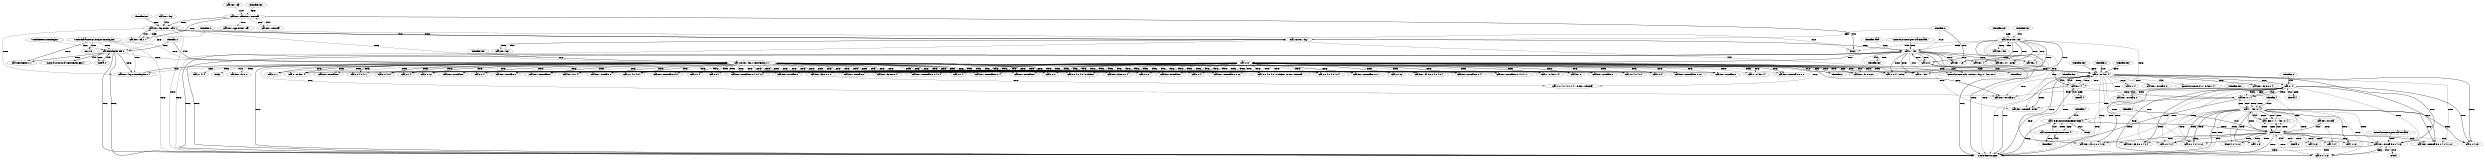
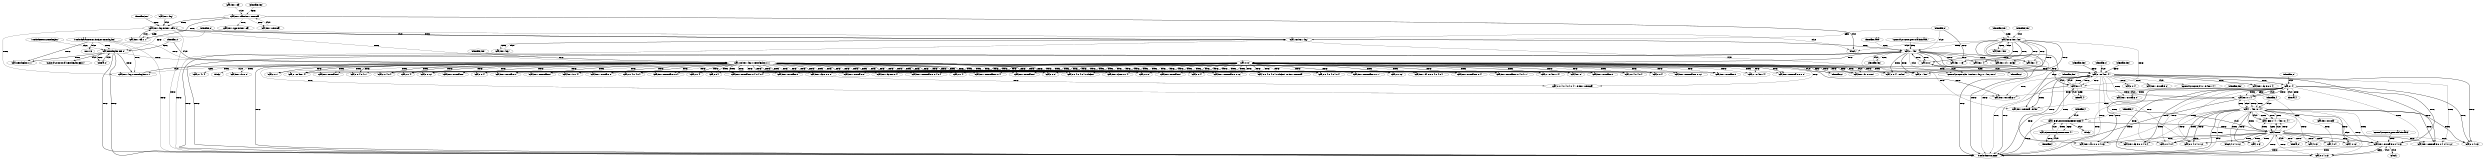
edge "(Call,len = iter->len)" -> "(Call,iter->next_off >= len)": style solid -> bold
edge "(Call,o = iter->key + next_keylen + 1)" -> "(Call,o + 16)": added, label "DDG:"
edge "(Call,iter->err_off)" -> "(Call,l == 0)": now "(Call,iter->err_off)" -> "(Call,iter->err_off = o + l + 3)"
